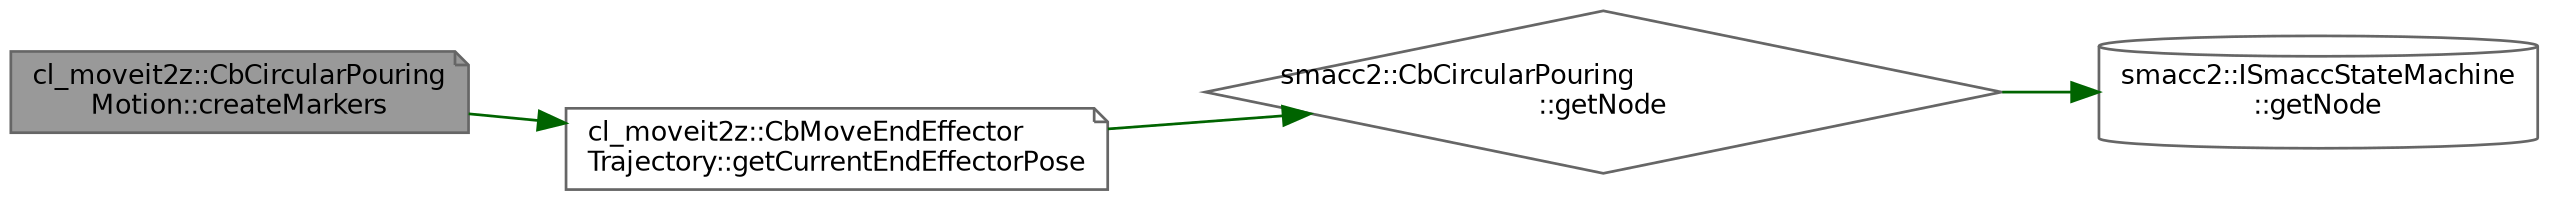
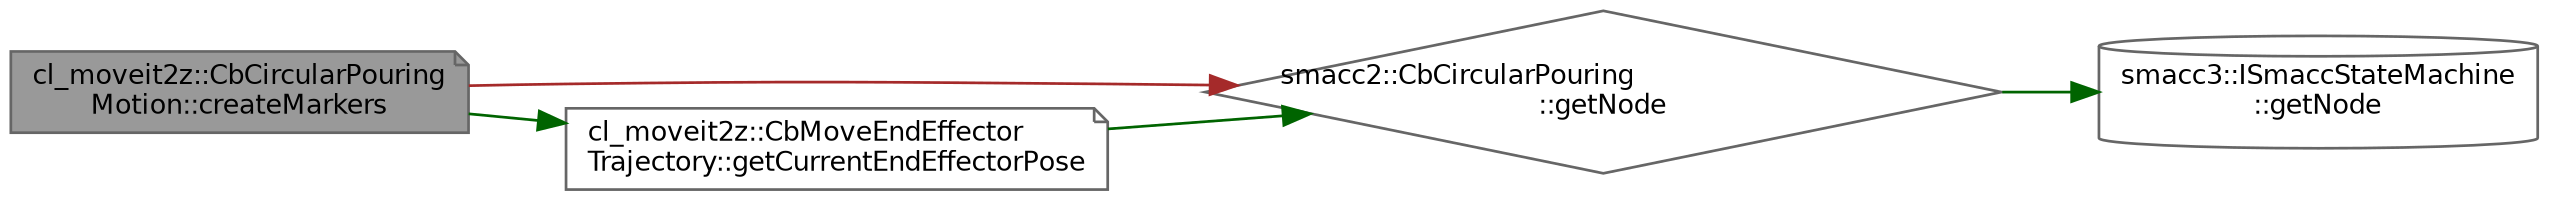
edge "cl_moveit2z::CbCircularPouring Motion::createMarkers" -> "smacc2::CbCircularPouring ::getNode": added
node "smacc2::ISmaccStateMachine ::getNode": label "smacc2::ISmaccStateMachine ::getNode" -> "smacc3::ISmaccStateMachine ::getNode"
